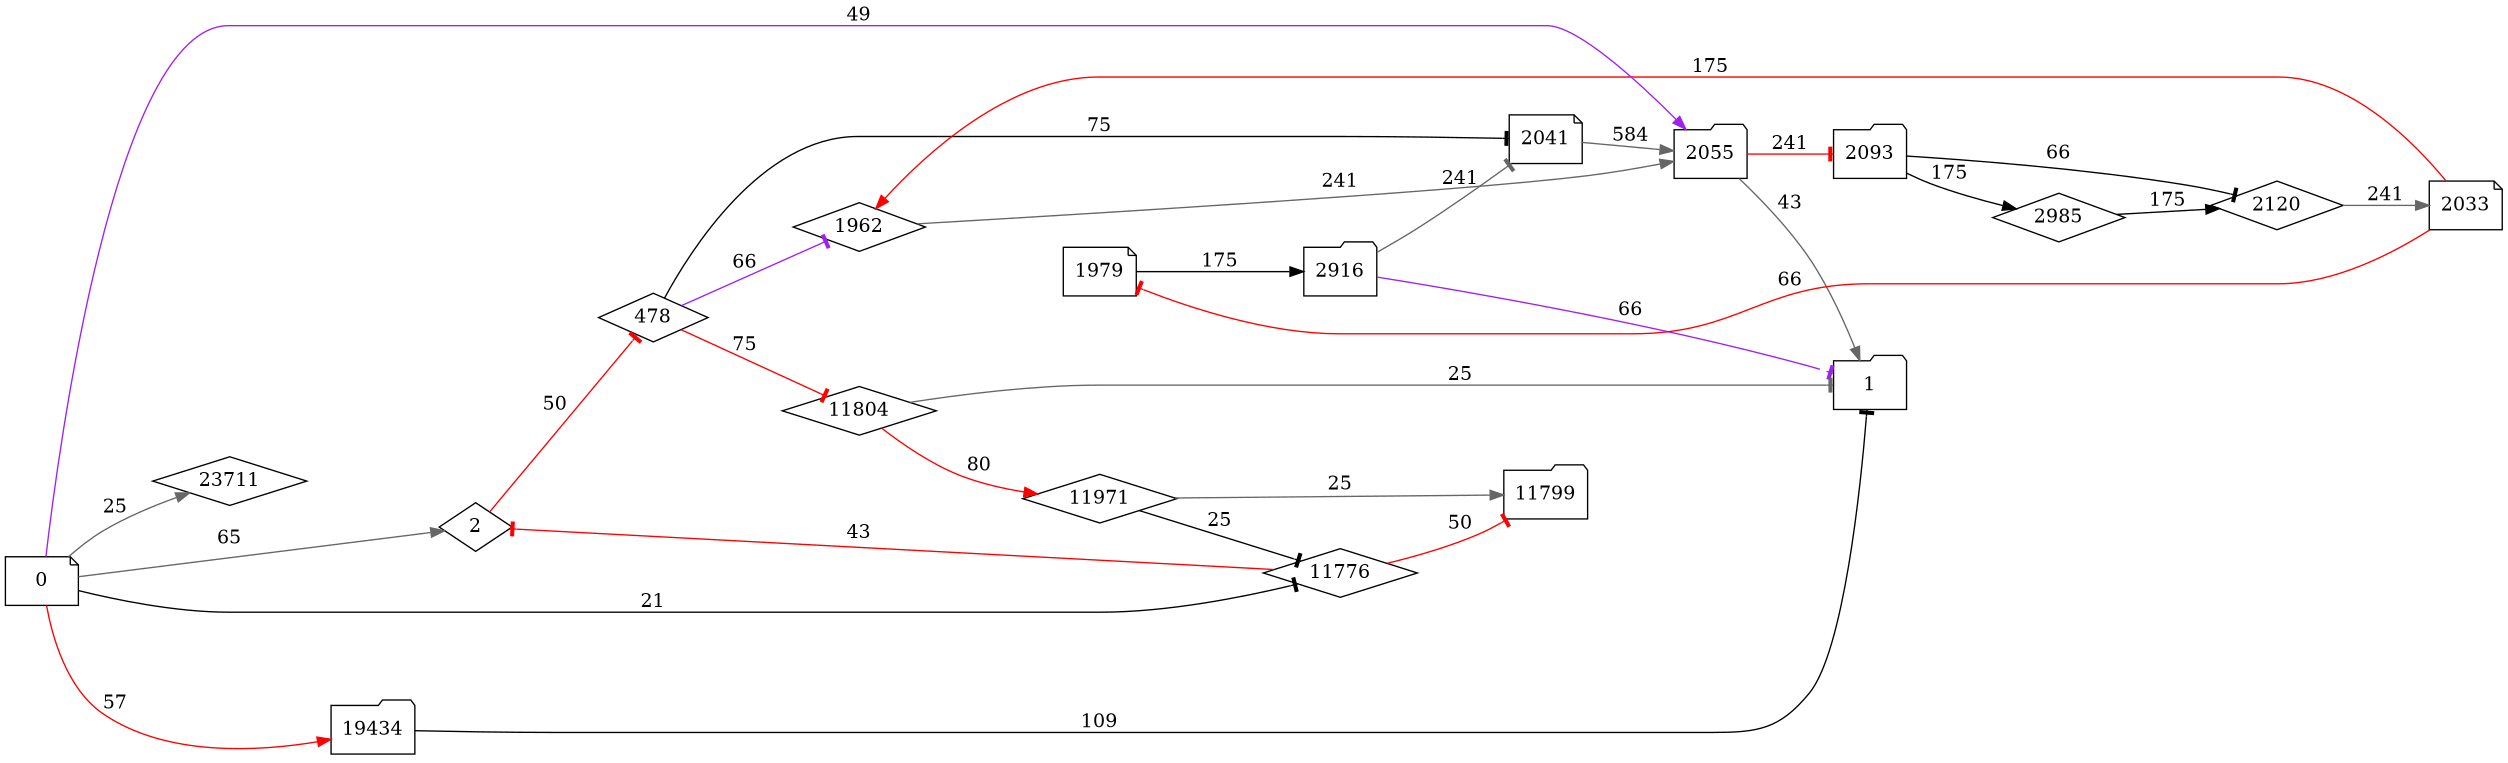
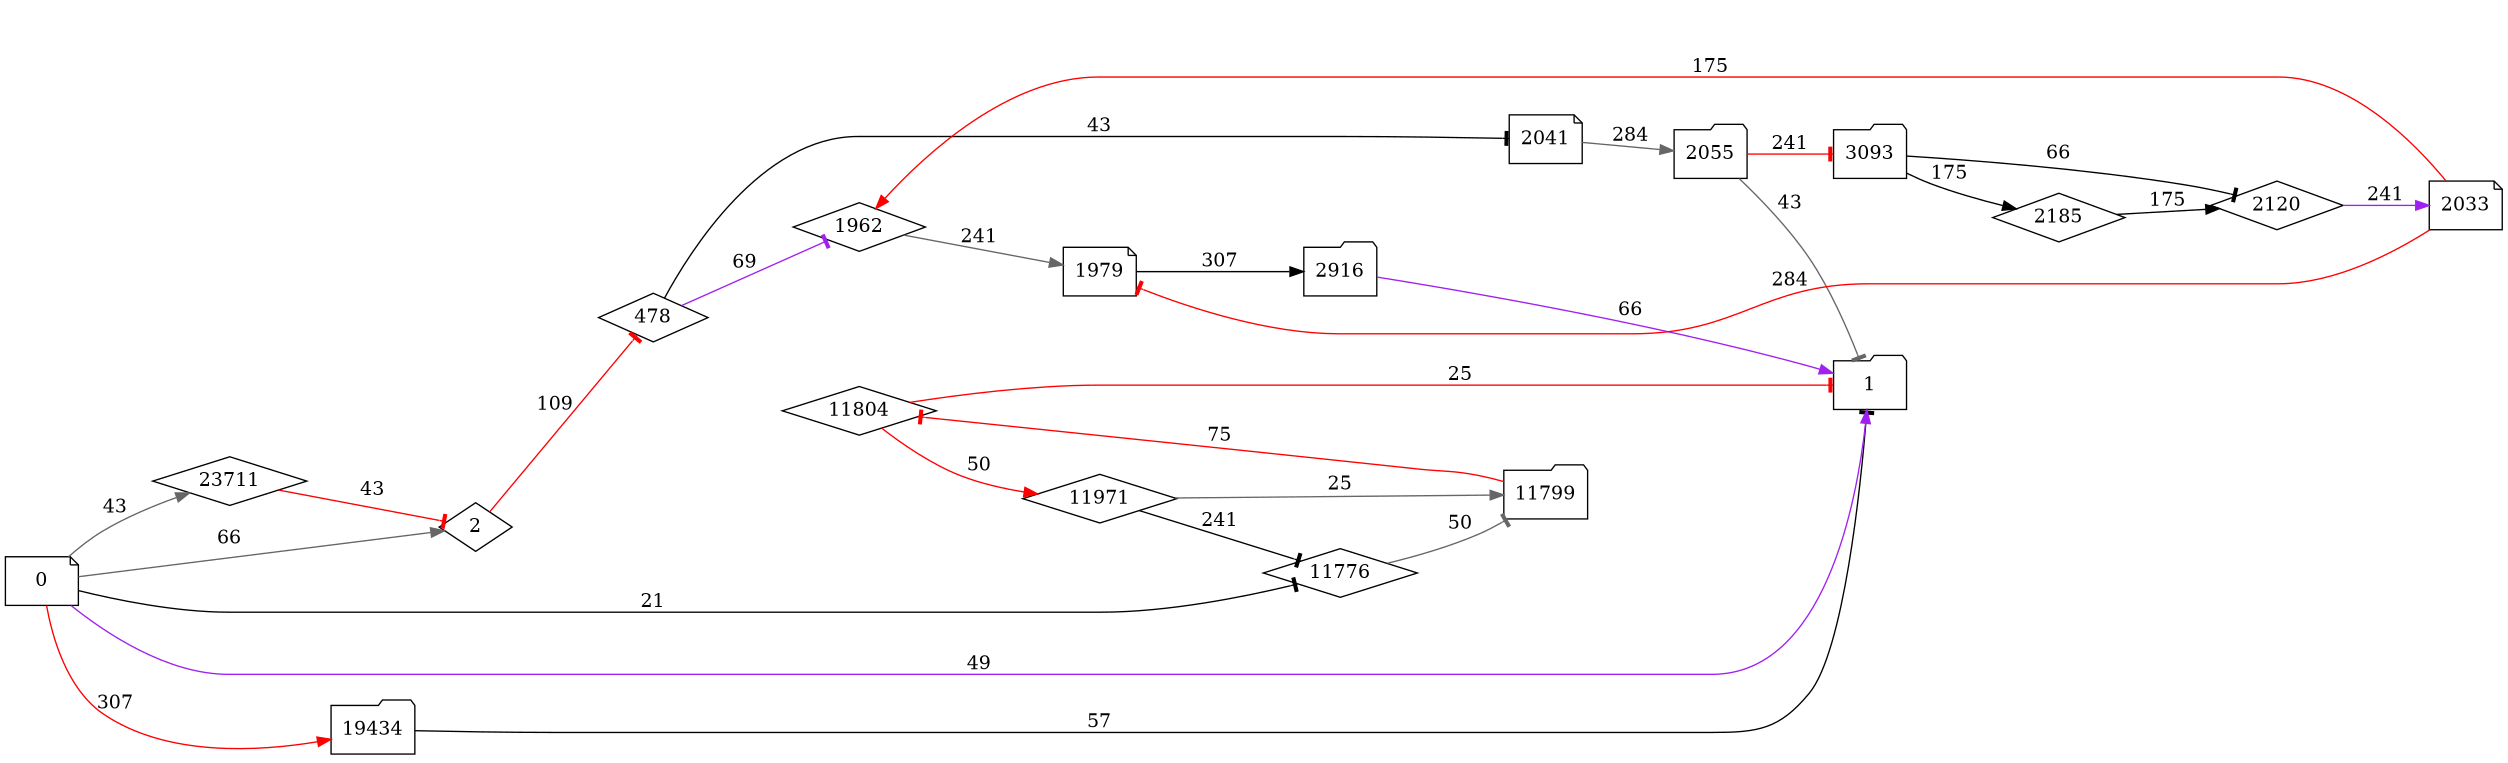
edge "0" -> "2055": now "0" -> "1"
edge "478" -> "2041": label "75" -> "43"
edge "2041" -> "2055": label "584" -> "284"
node "2093": label "2093" -> "3093"
edge "1962" -> "2055": now "1962" -> "1979"
edge "2120" -> "2033": color gray40 -> purple
edge "2916" -> "2041": removed, label "241"
node "2985": label "2985" -> "2185"
edge "2055" -> "1": arrowhead normal -> tee
edge "1979" -> "2916": label "175" -> "307"
edge "478" -> "1962": label "66" -> "69"
edge "2033" -> "1979": label "66" -> "284"
edge "2916" -> "1": arrowhead tee -> normal
edge "478" -> "11804": now "11799" -> "11804"
edge "11804" -> "1": color gray40 -> red
edge "2" -> "478": label "50" -> "109"
edge "11804" -> "11971": label "80" -> "50"
edge "0" -> "23711": label "25" -> "43"
edge "11971" -> "11776": label "25" -> "241"
edge "0" -> "2": label "65" -> "66"
edge "11776" -> "11799": color red -> gray40
edge "11776" -> "2": now "23711" -> "2"
edge "0" -> "19434": label "57" -> "307"
edge "19434" -> "1": label "109" -> "57"
